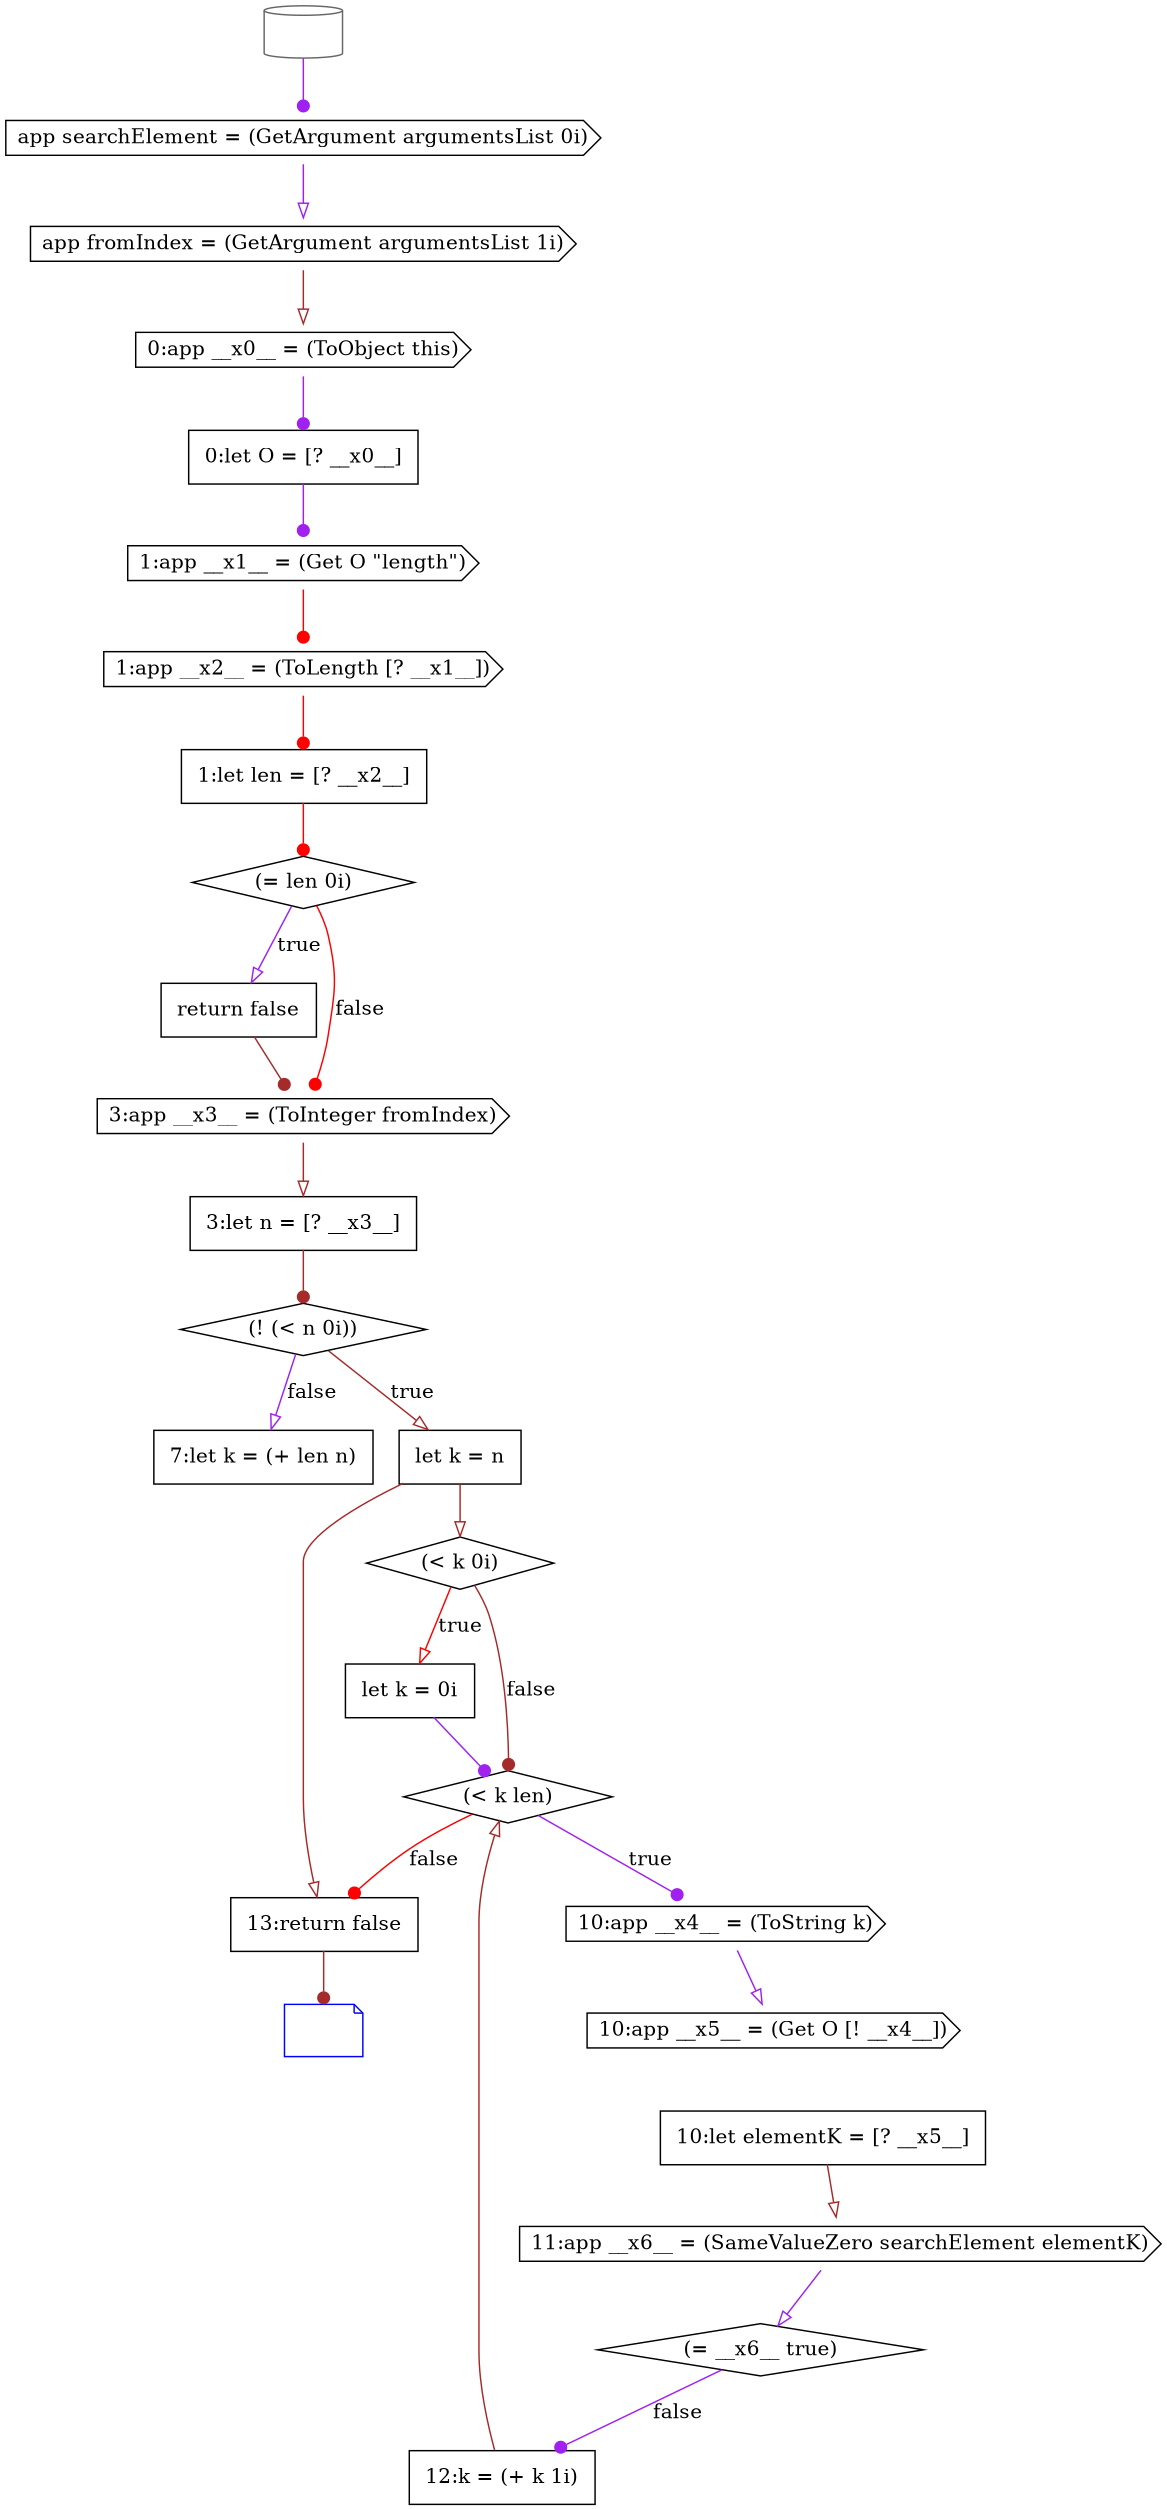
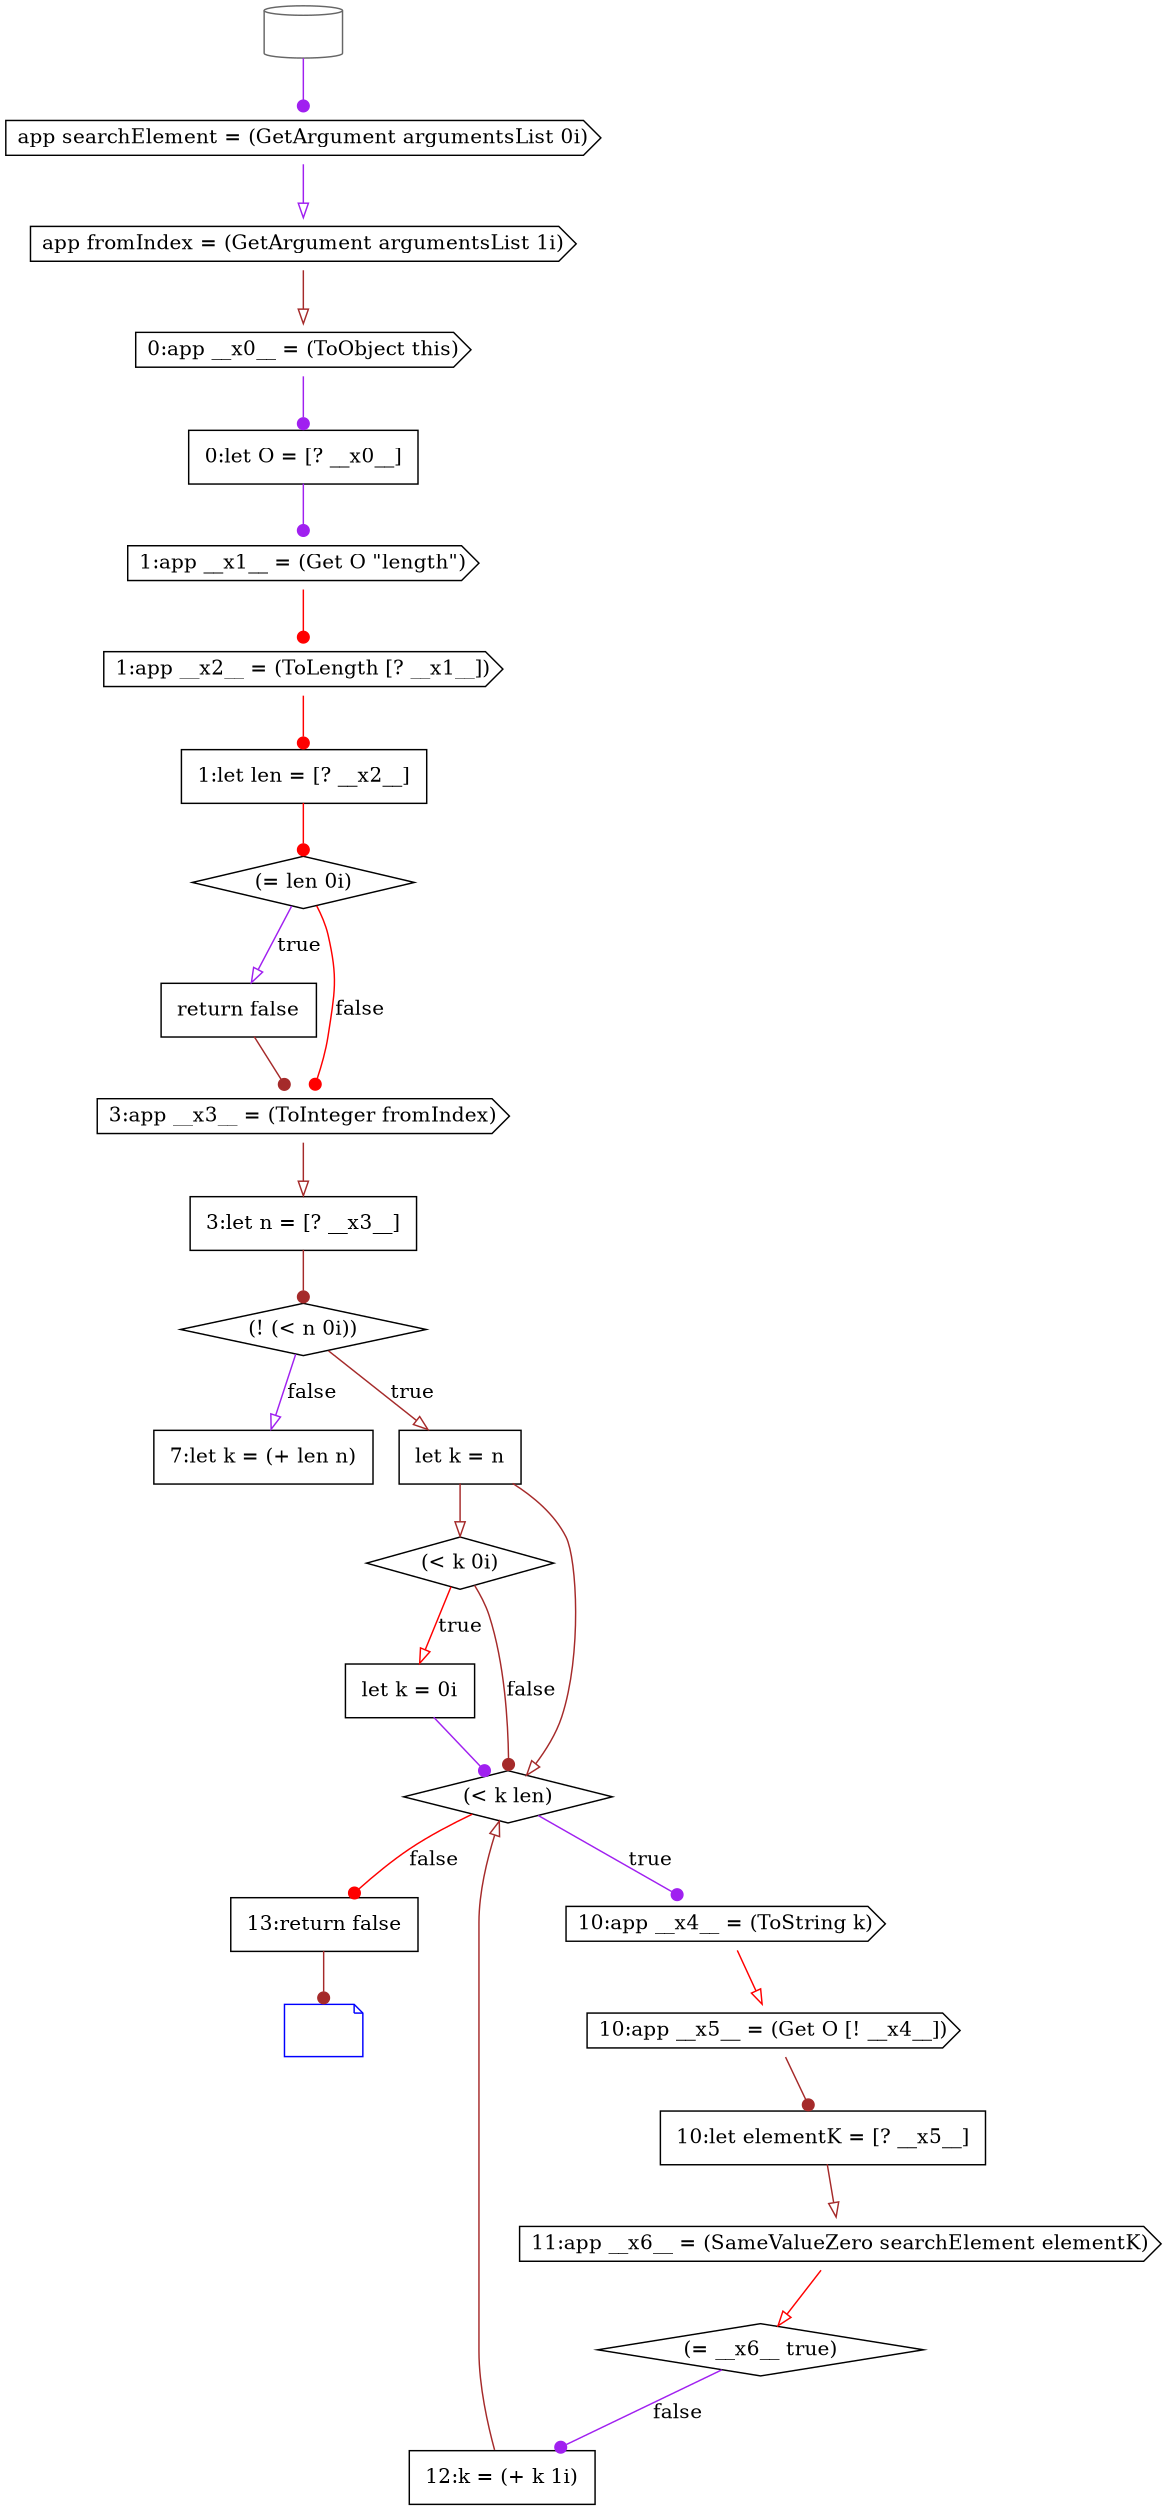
edge "let k = n" -> "13:return false": now "let k = n" -> "(< k len)"
edge "10:app __x4__ = (ToString k)" -> "10:app __x5__ = (Get O [! __x4__])": color purple -> red
edge "10:app __x5__ = (Get O [! __x4__])" -> "10:let elementK = [? __x5__]": added
edge "11:app __x6__ = (SameValueZero searchElement elementK)" -> "(= __x6__ true)": color purple -> red
